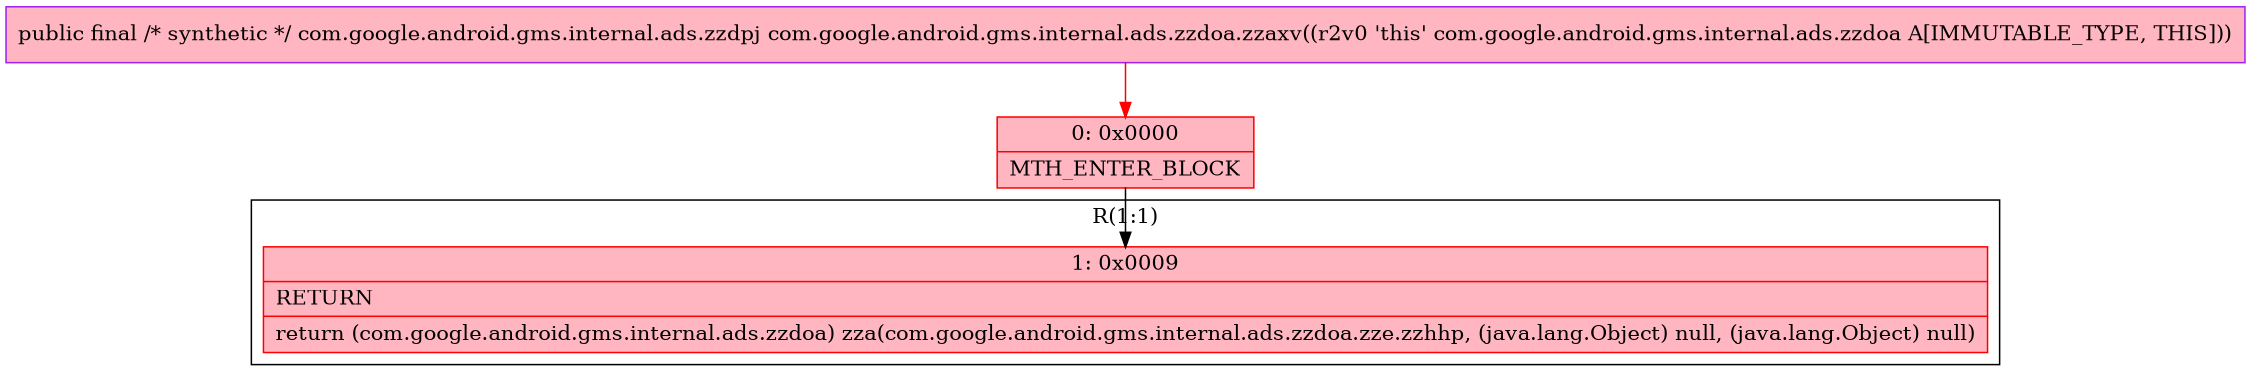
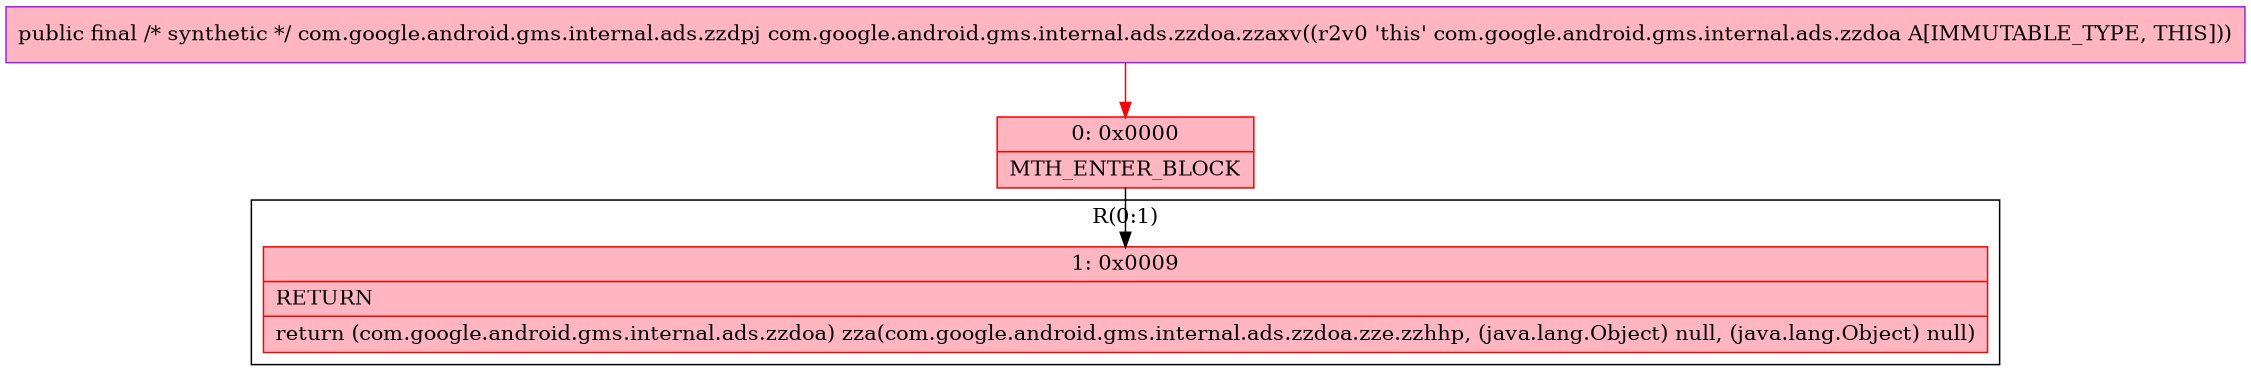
cluster "R(1:1)": label "R(1:1)" -> "R(0:1)"
